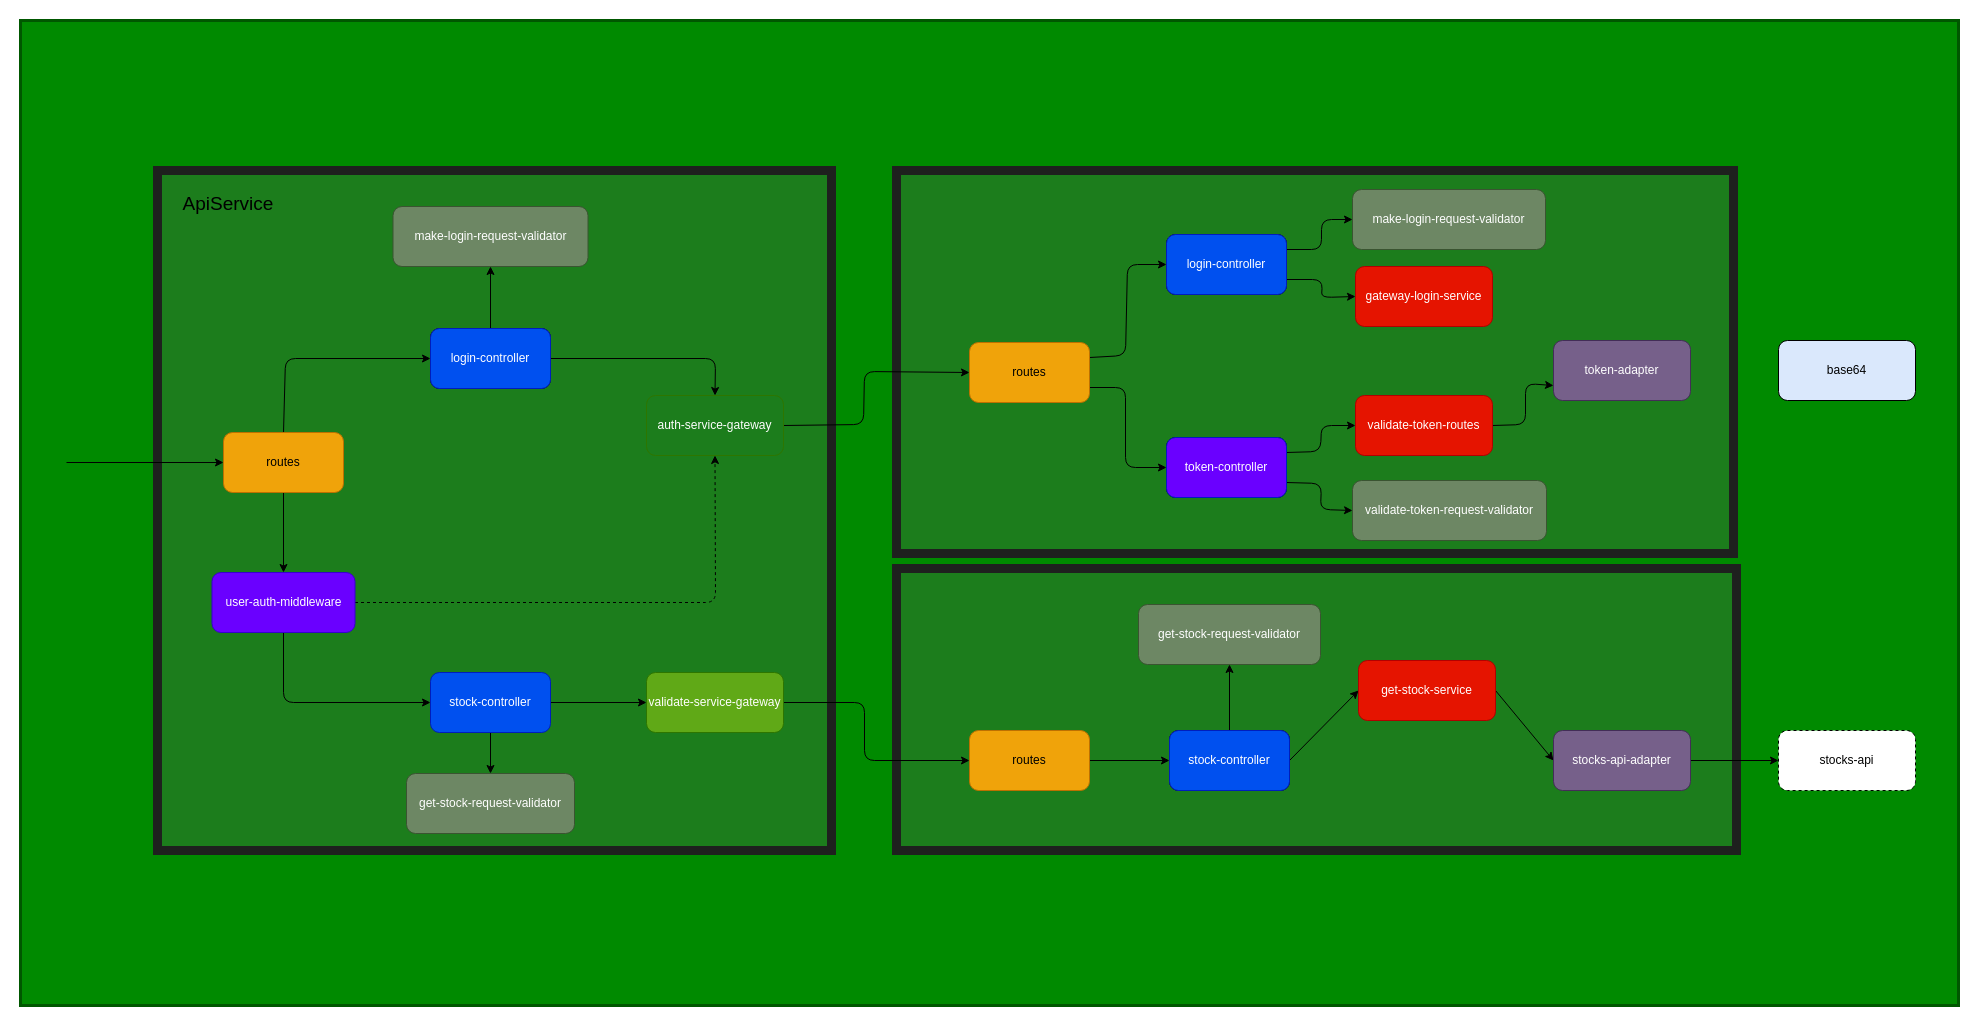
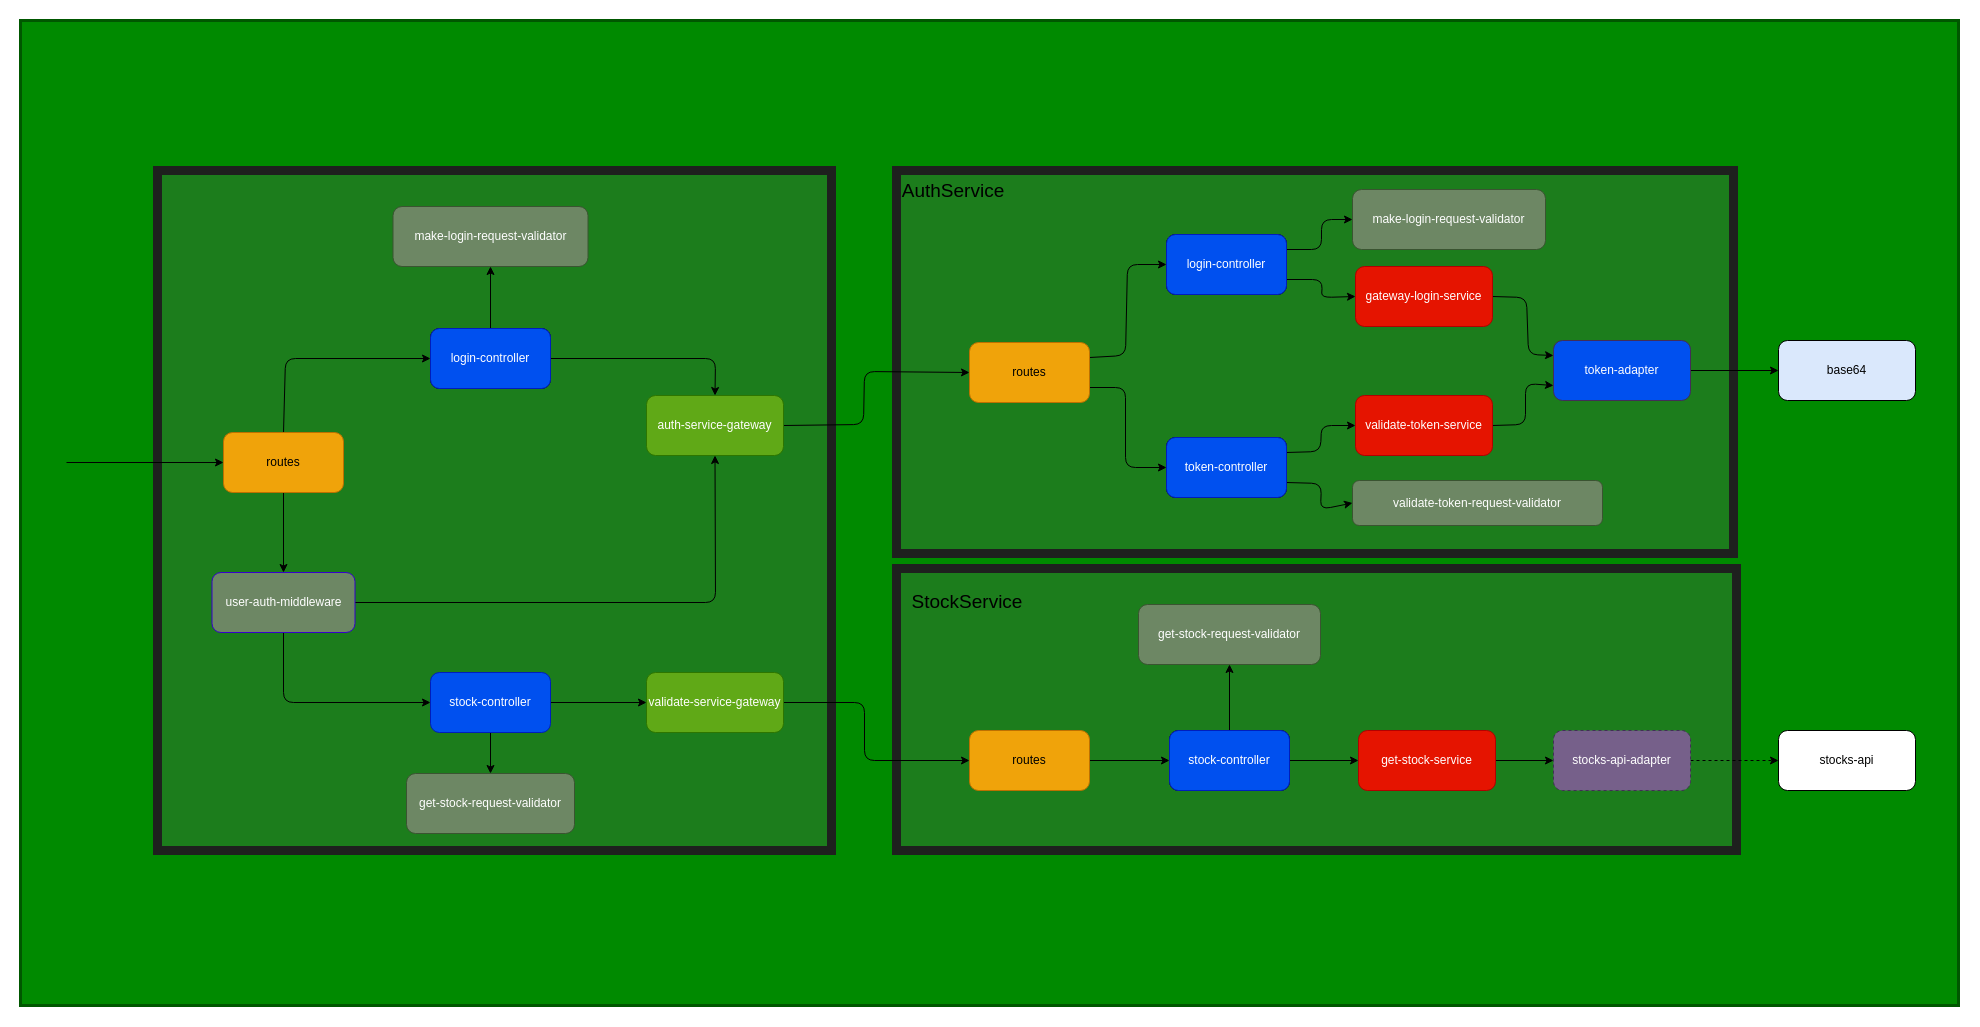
node "AuthService": added
node "ApiService": removed
edge "gateway-login-service" -> "token-adapter": added
node "token-adapter": fillcolor #76608a -> #0050ef
edge "token-adapter" -> "base64": added
node "auth-service-gateway": fillcolor #1c7d1c -> #60a917
node "validate-token-routes": label "validate-token-routes" -> "validate-token-service"
node "token-controller": fillcolor #6a00ff -> #0050ef
node "validate-token-request-validator": size 194x60 -> 250x45
node "user-auth-middleware": fillcolor #6a00ff -> #6d8764
edge "user-auth-middleware" -> "auth-service-gateway": style dashed -> solid
node "StockService": added
node "get-stock-service": moved (1427, 691) -> (1427, 761)
node "stocks-api-adapter": style solid -> dashed
edge "stocks-api-adapter" -> "stocks-api": style solid -> dashed
node "stocks-api": style dashed -> solid
